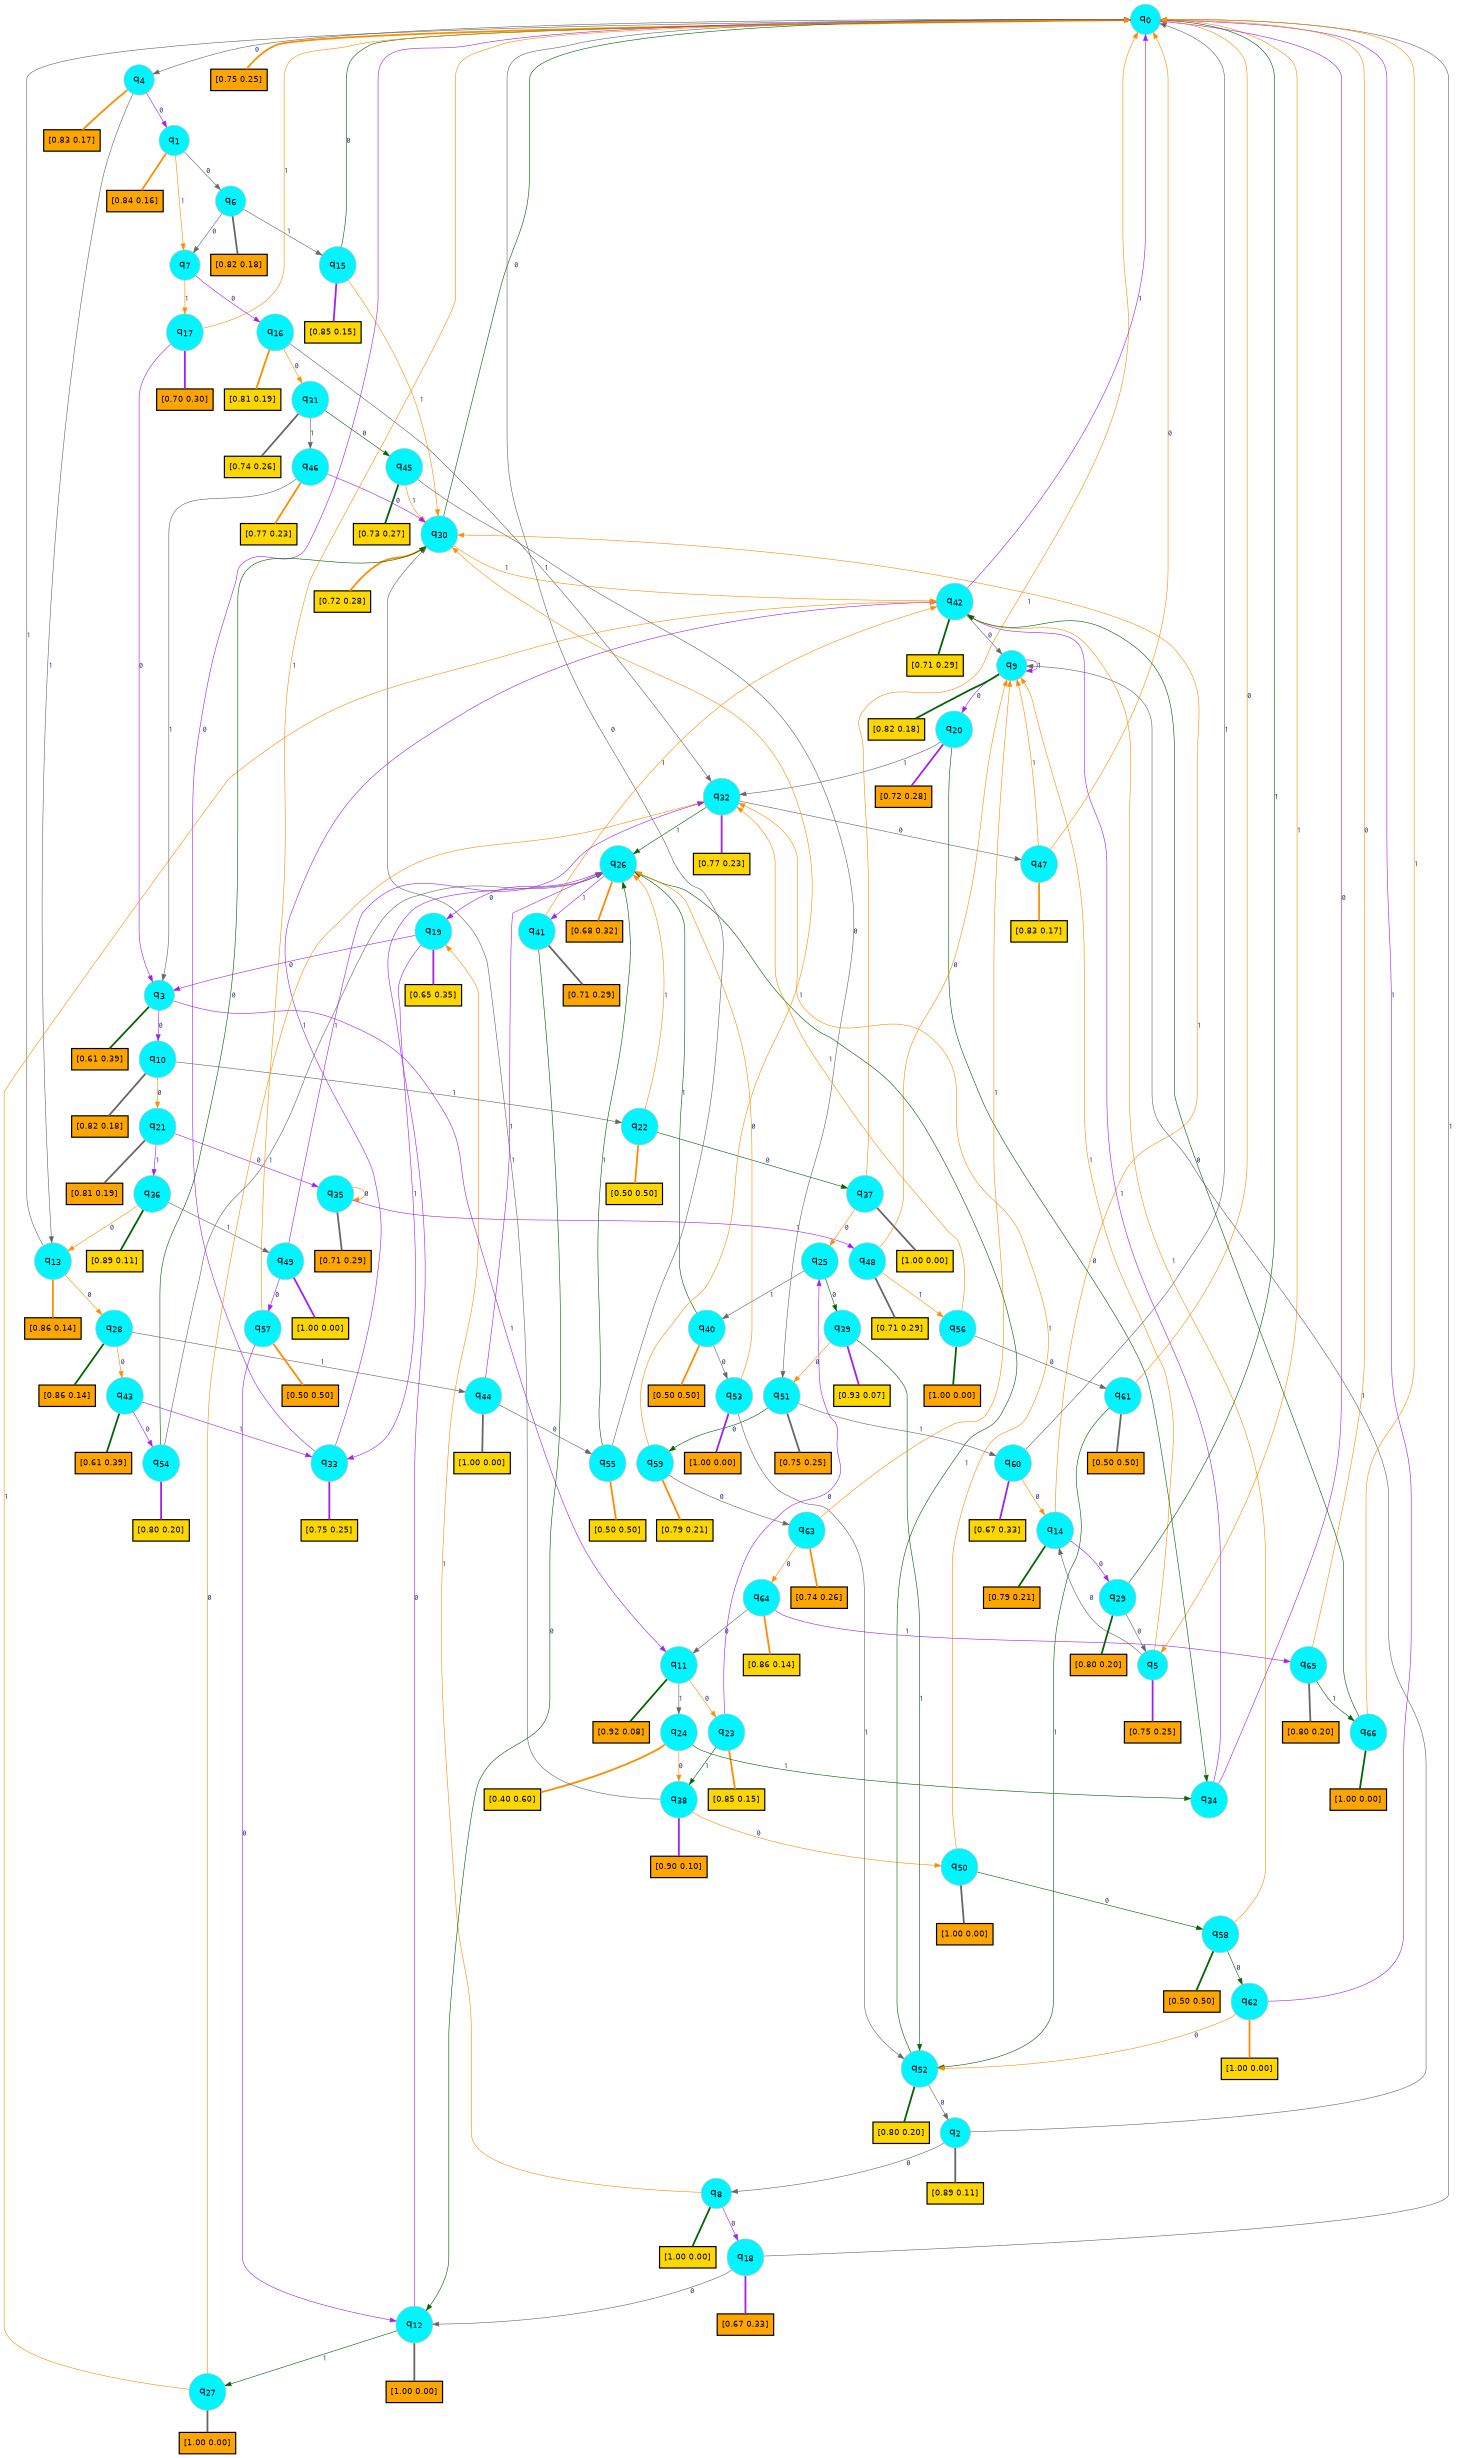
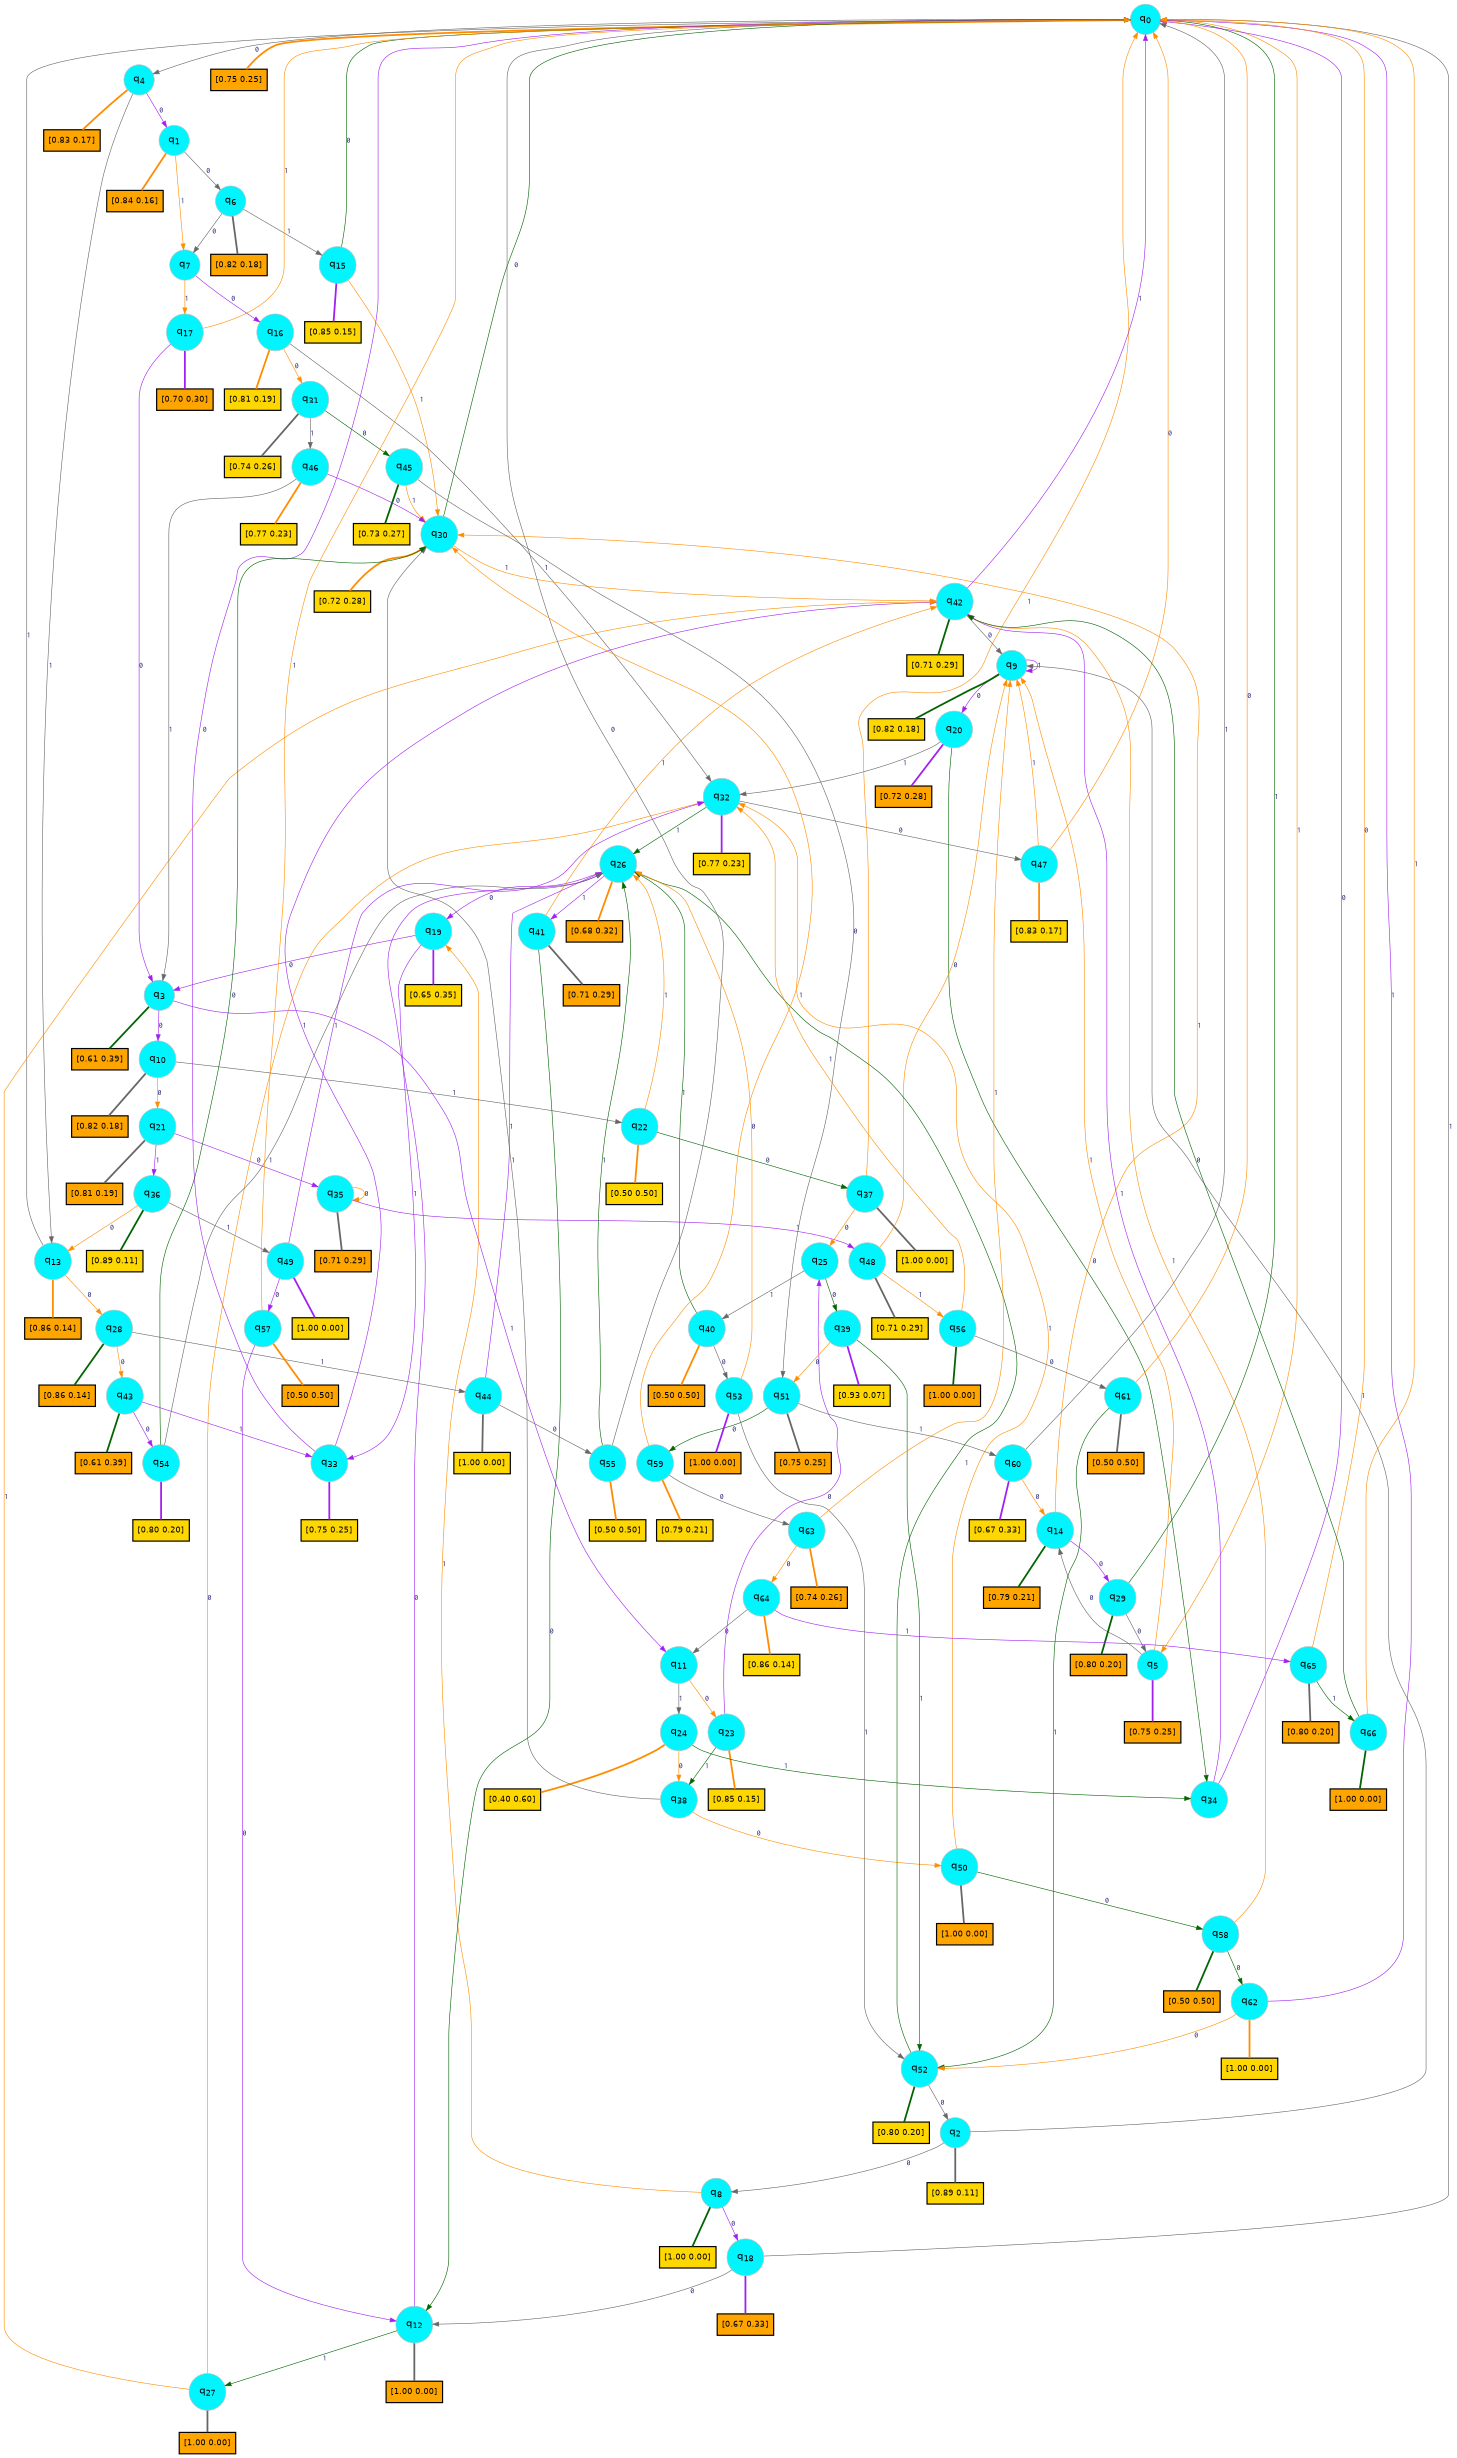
node "[0.92 0.08]": removed
node "[0.90 0.10]": removed
